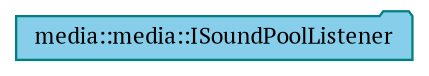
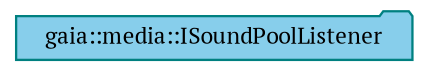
node "media::media::ISoundPoolListener": label "media::media::ISoundPoolListener" -> "gaia::media::ISoundPoolListener"
